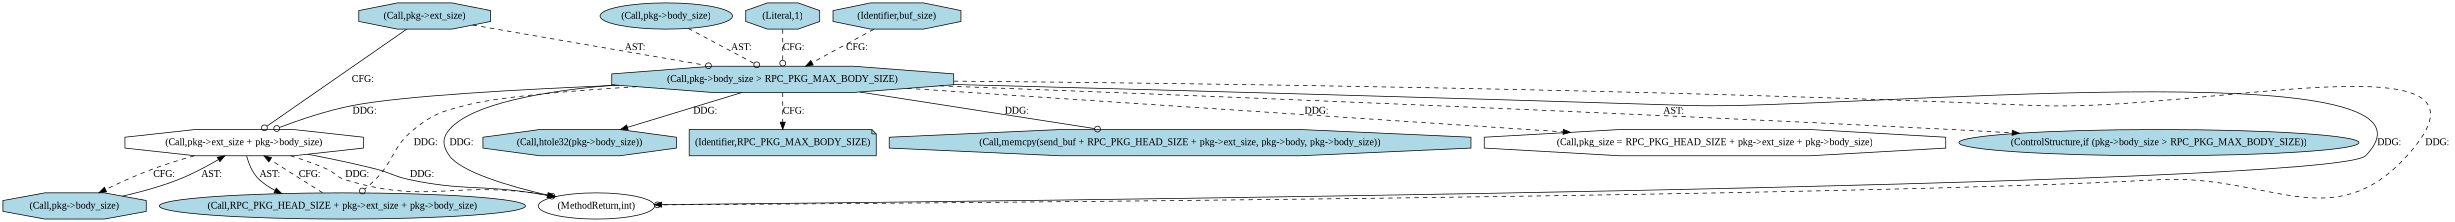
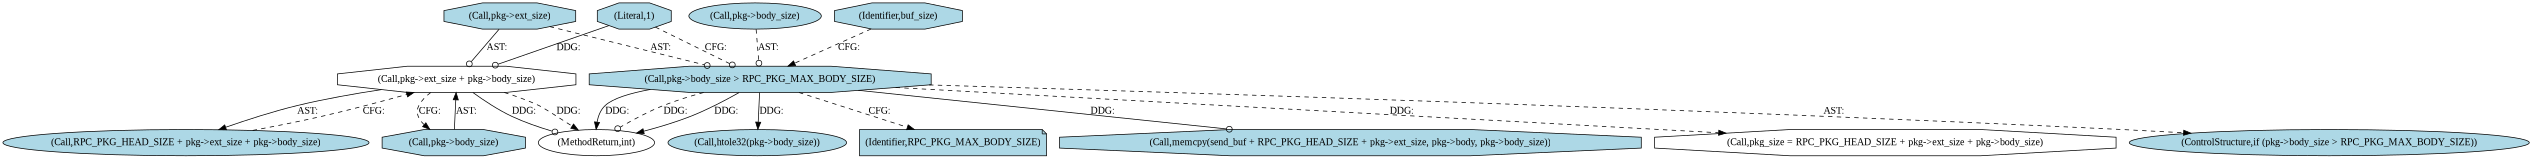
edge "(Call,pkg->ext_size)" -> "(Call,pkg->ext_size + pkg->body_size)": label "CFG: " -> "AST: "
edge "(Call,pkg->body_size > RPC_PKG_MAX_BODY_SIZE)" -> "(Call,pkg->ext_size + pkg->body_size)": now "(Literal,1)" -> "(Call,pkg->ext_size + pkg->body_size)"
edge "(Call,pkg->body_size > RPC_PKG_MAX_BODY_SIZE)" -> "(Call,RPC_PKG_HEAD_SIZE + pkg->ext_size + pkg->body_size)": removed, label "DDG:"
node "(Call,htole32(pkg->body_size))": shape octagon -> ellipse
